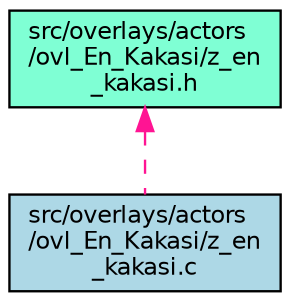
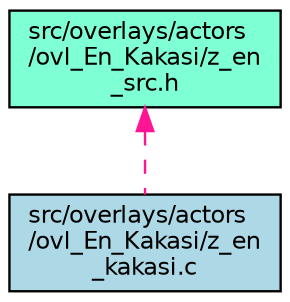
node "src/overlays/actors /ovl_En_Kakasi/z_en _kakasi.h": label "src/overlays/actors /ovl_En_Kakasi/z_en _kakasi.h" -> "src/overlays/actors /ovl_En_Kakasi/z_en _src.h"
